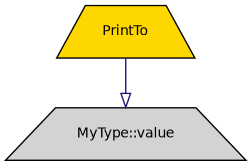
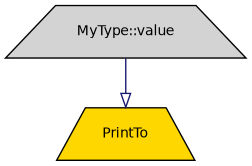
edge "PrintTo" -> "MyType::value": reversed
